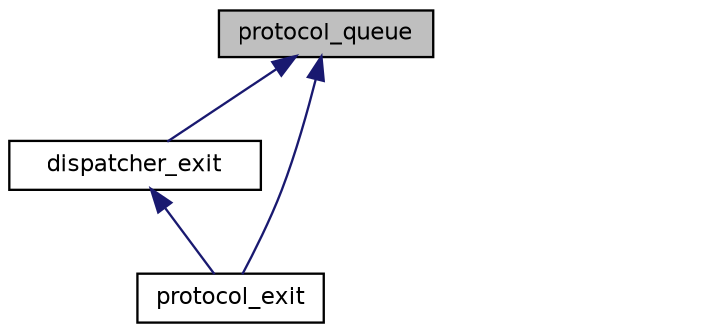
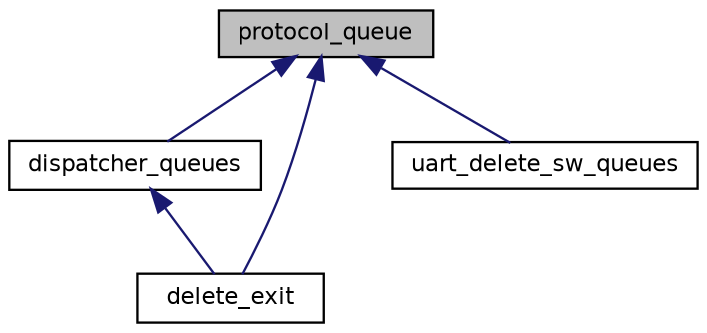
node "dispatcher_exit": label "dispatcher_exit" -> "dispatcher_queues"
node "uart_delete_sw_queues": added
node "protocol_exit": label "protocol_exit" -> "delete_exit"
